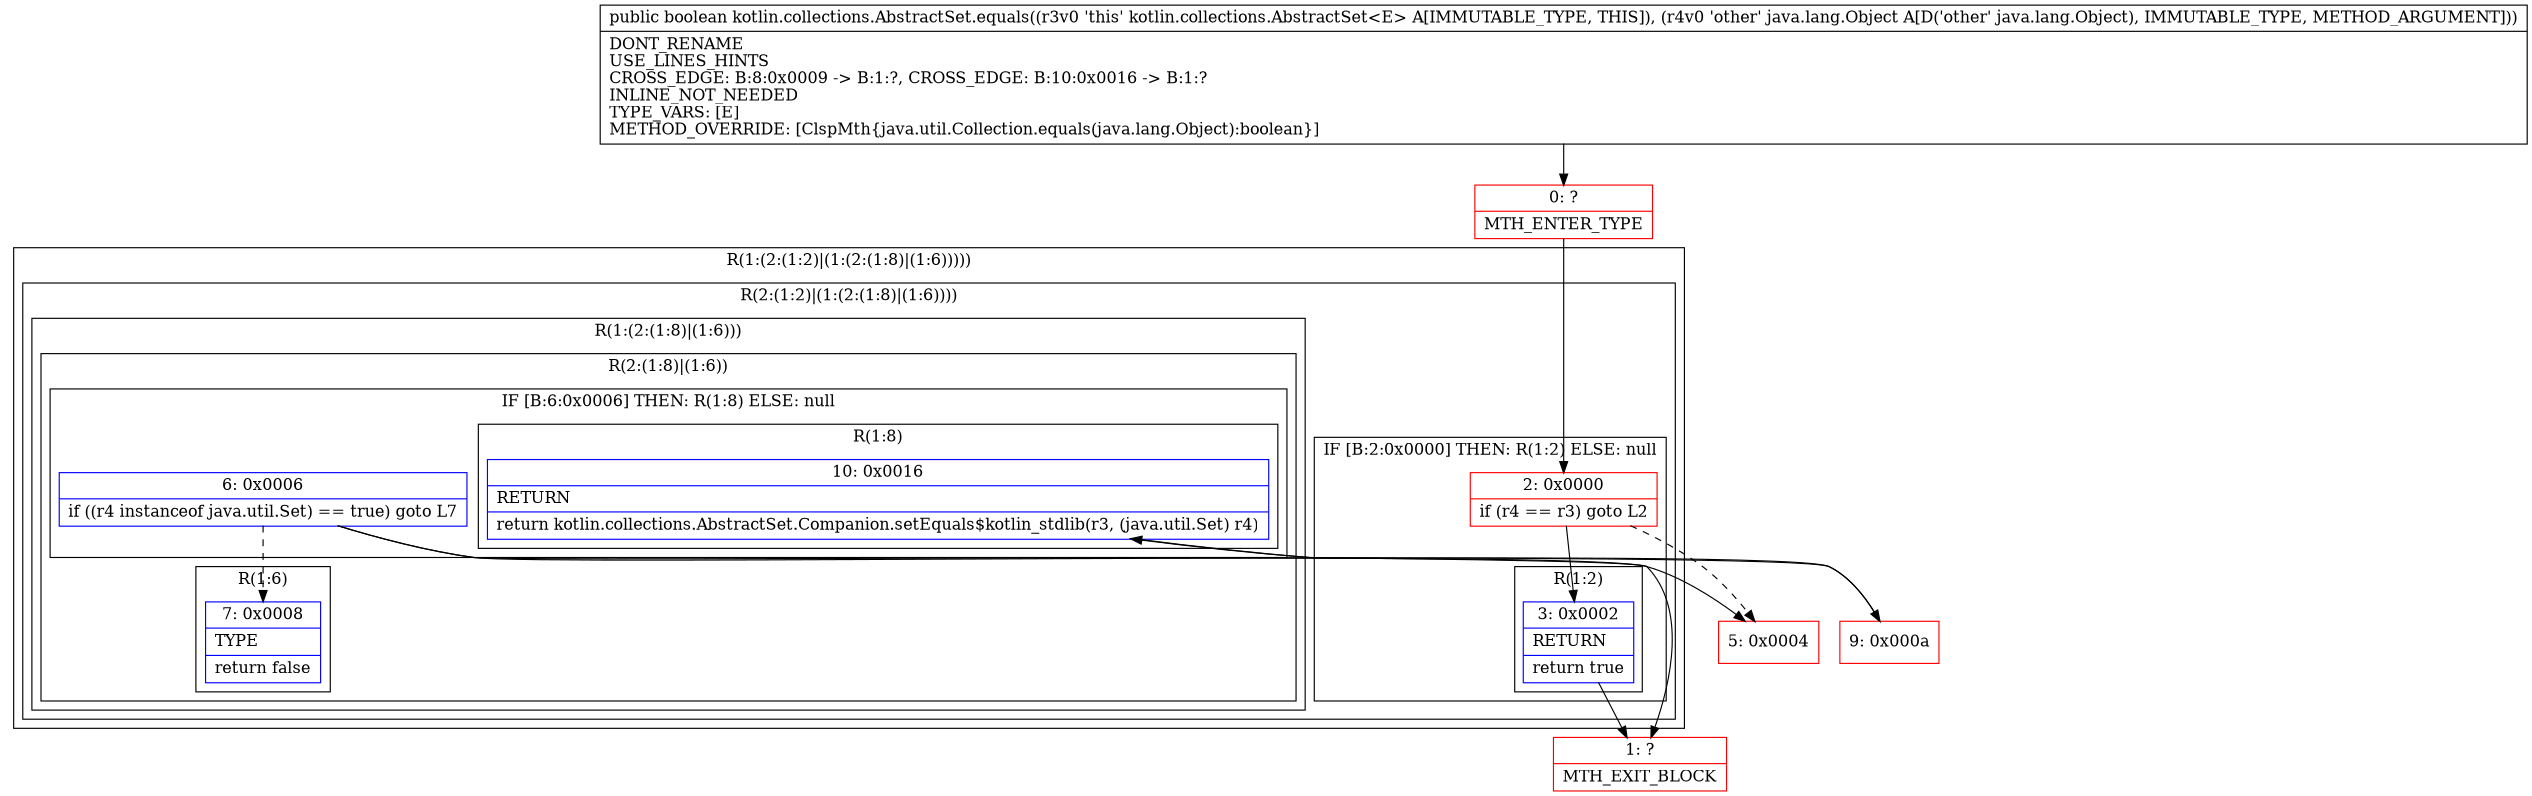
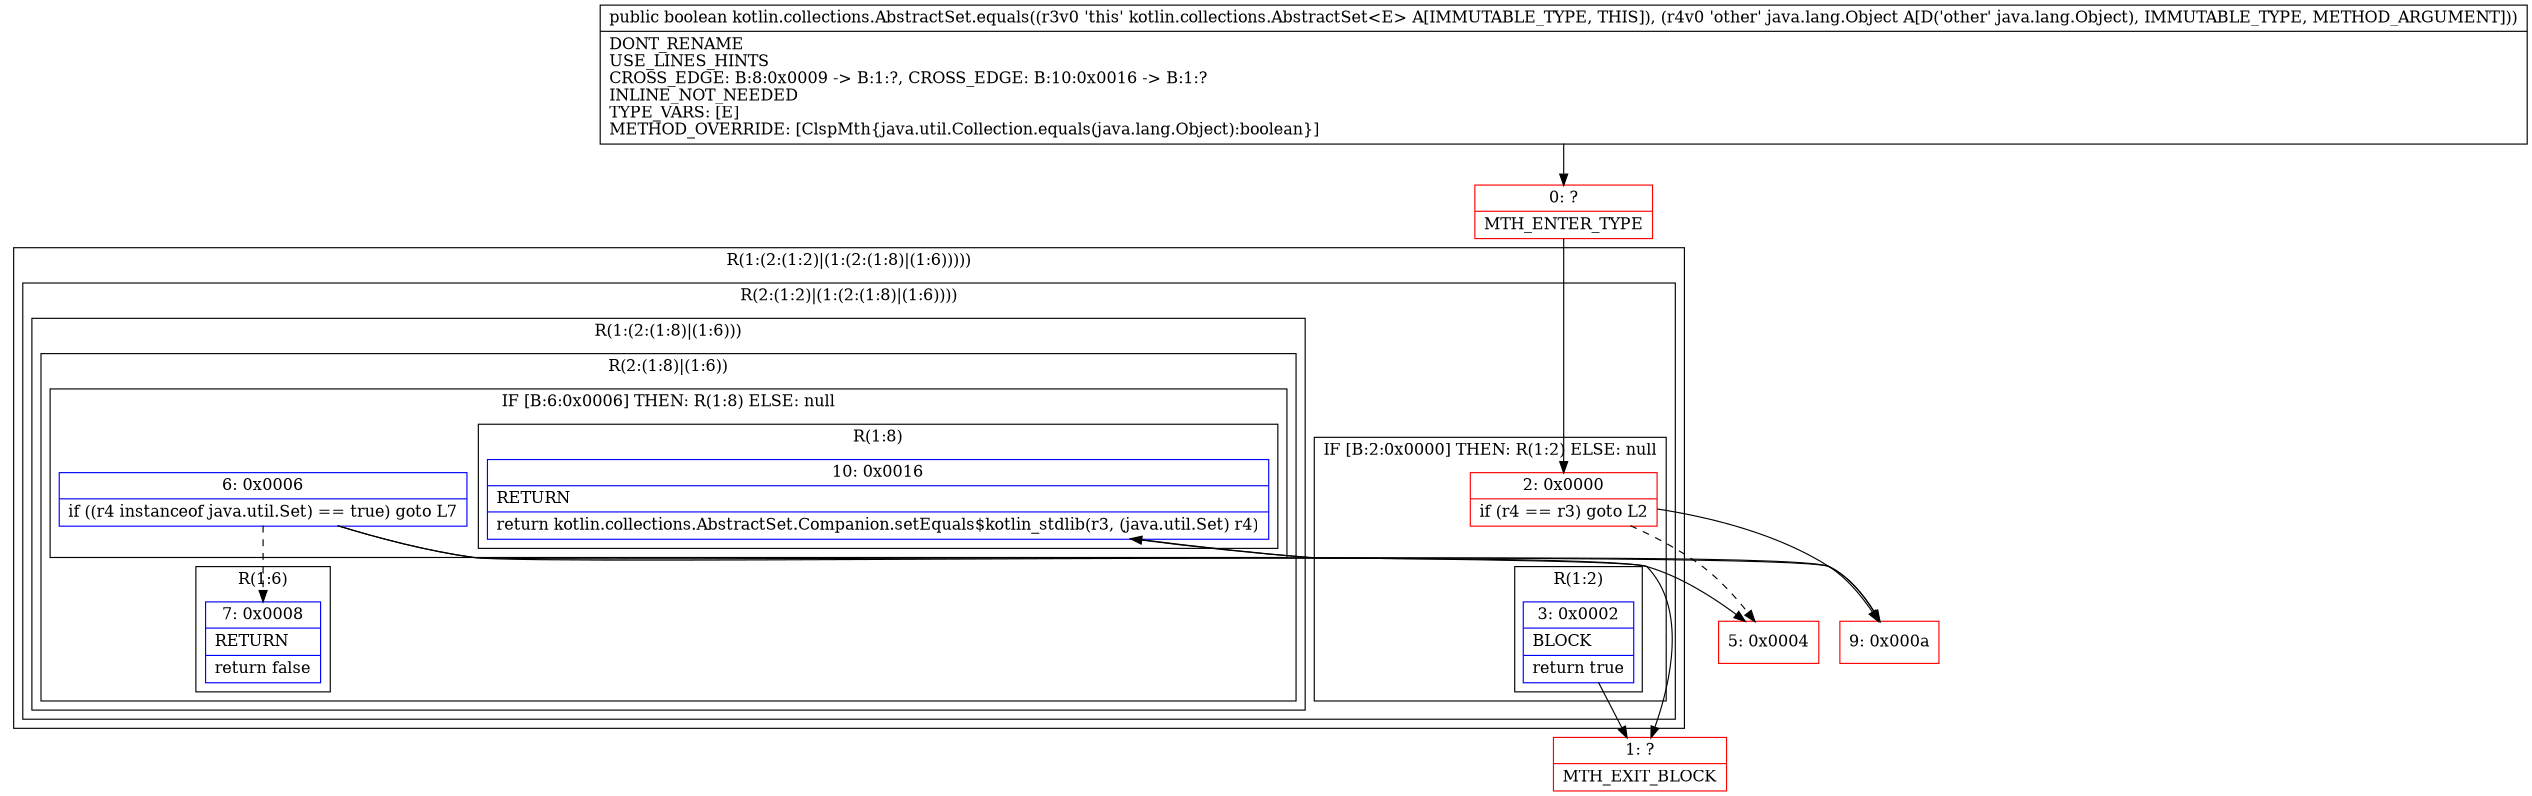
edge "2: 0x0000" -> "3: 0x0002": now "2: 0x0000" -> "9: 0x000a"
node "7: 0x0008": text "TYPE" -> "RETURN"
node "3: 0x0002": text "RETURN" -> "BLOCK"
